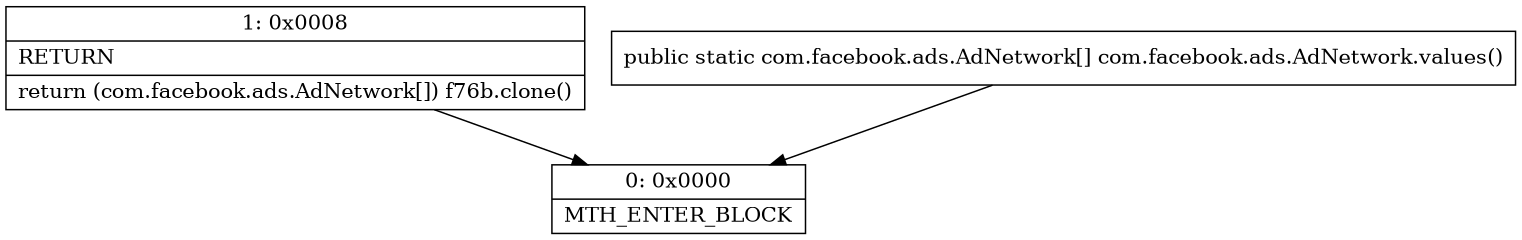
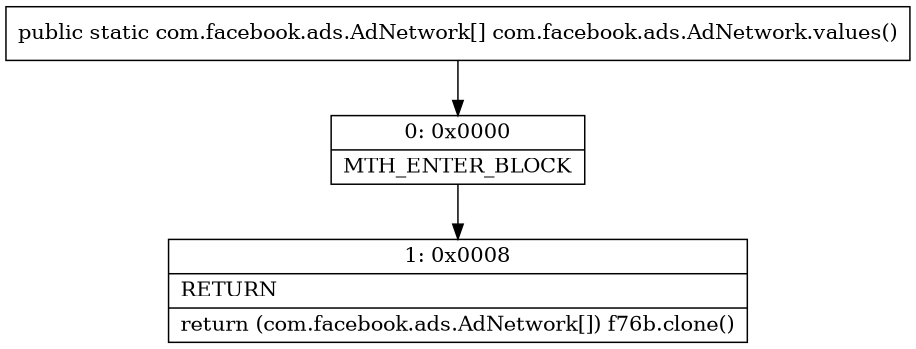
edge "1: 0x0008" -> "0: 0x0000": reversed
